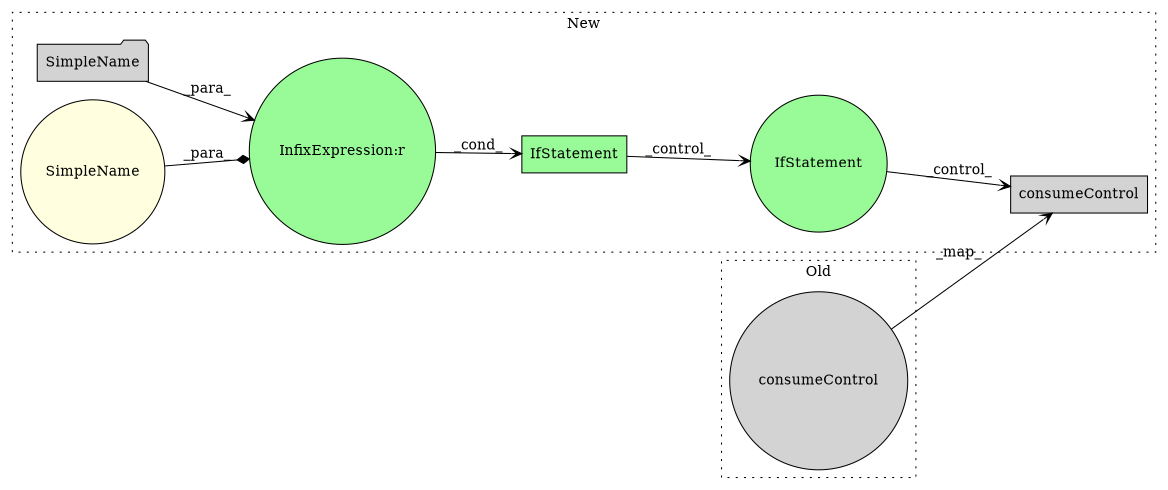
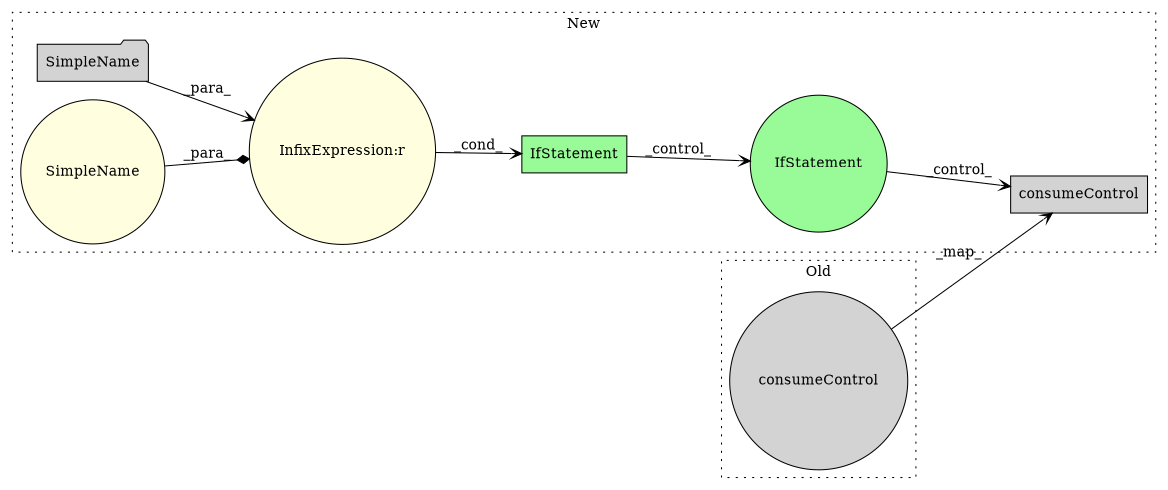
node "InfixExpression:r": fillcolor palegreen -> lightyellow
